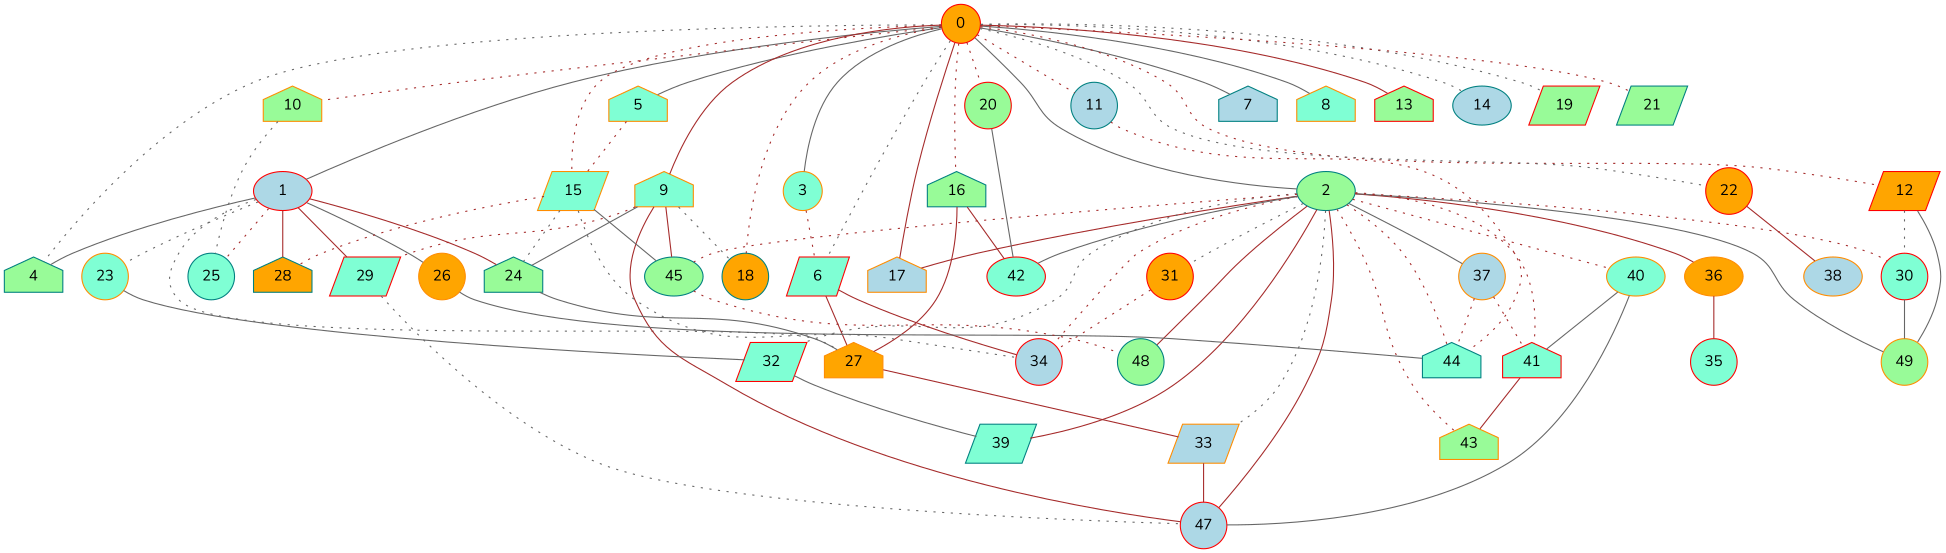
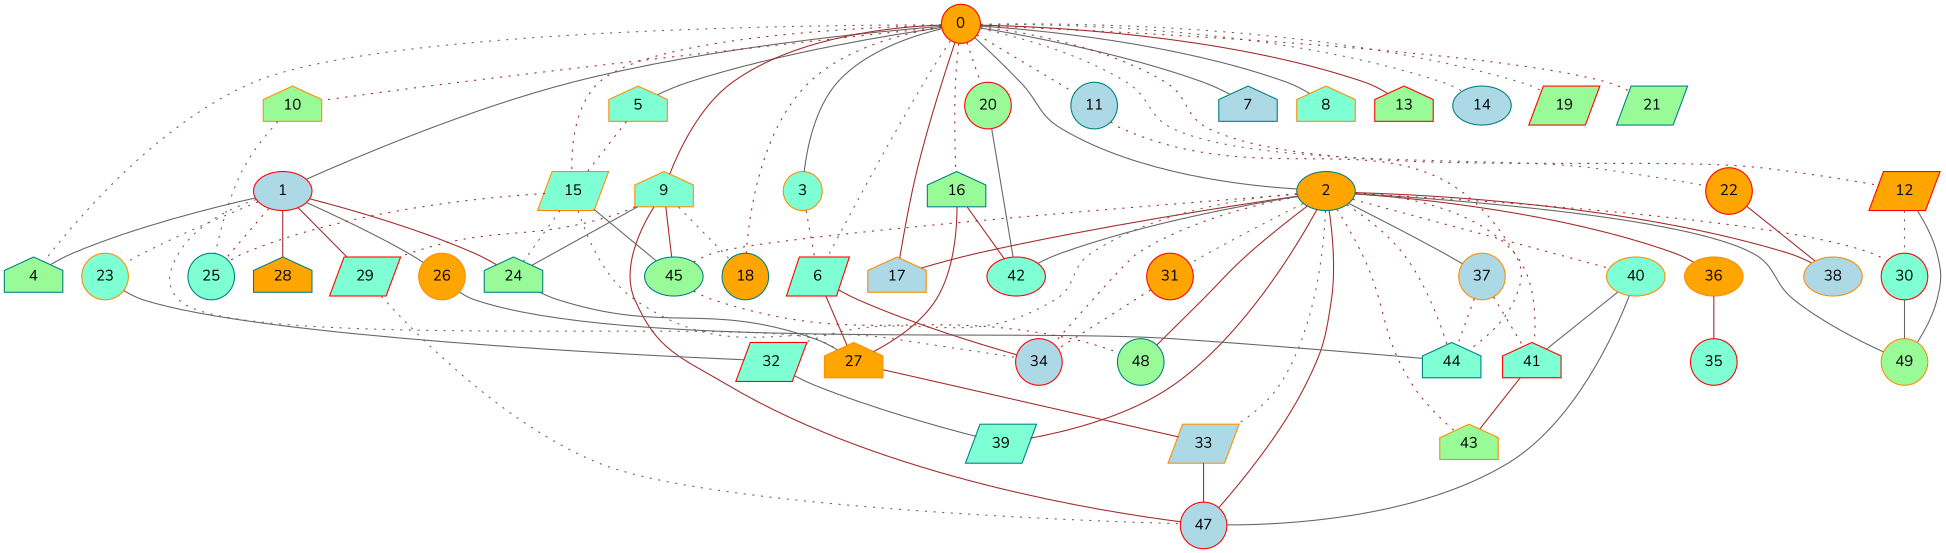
node "2": fillcolor palegreen -> orange
edge "2" -- "38": added
edge "15" -- "28": now "15" -- "25"
